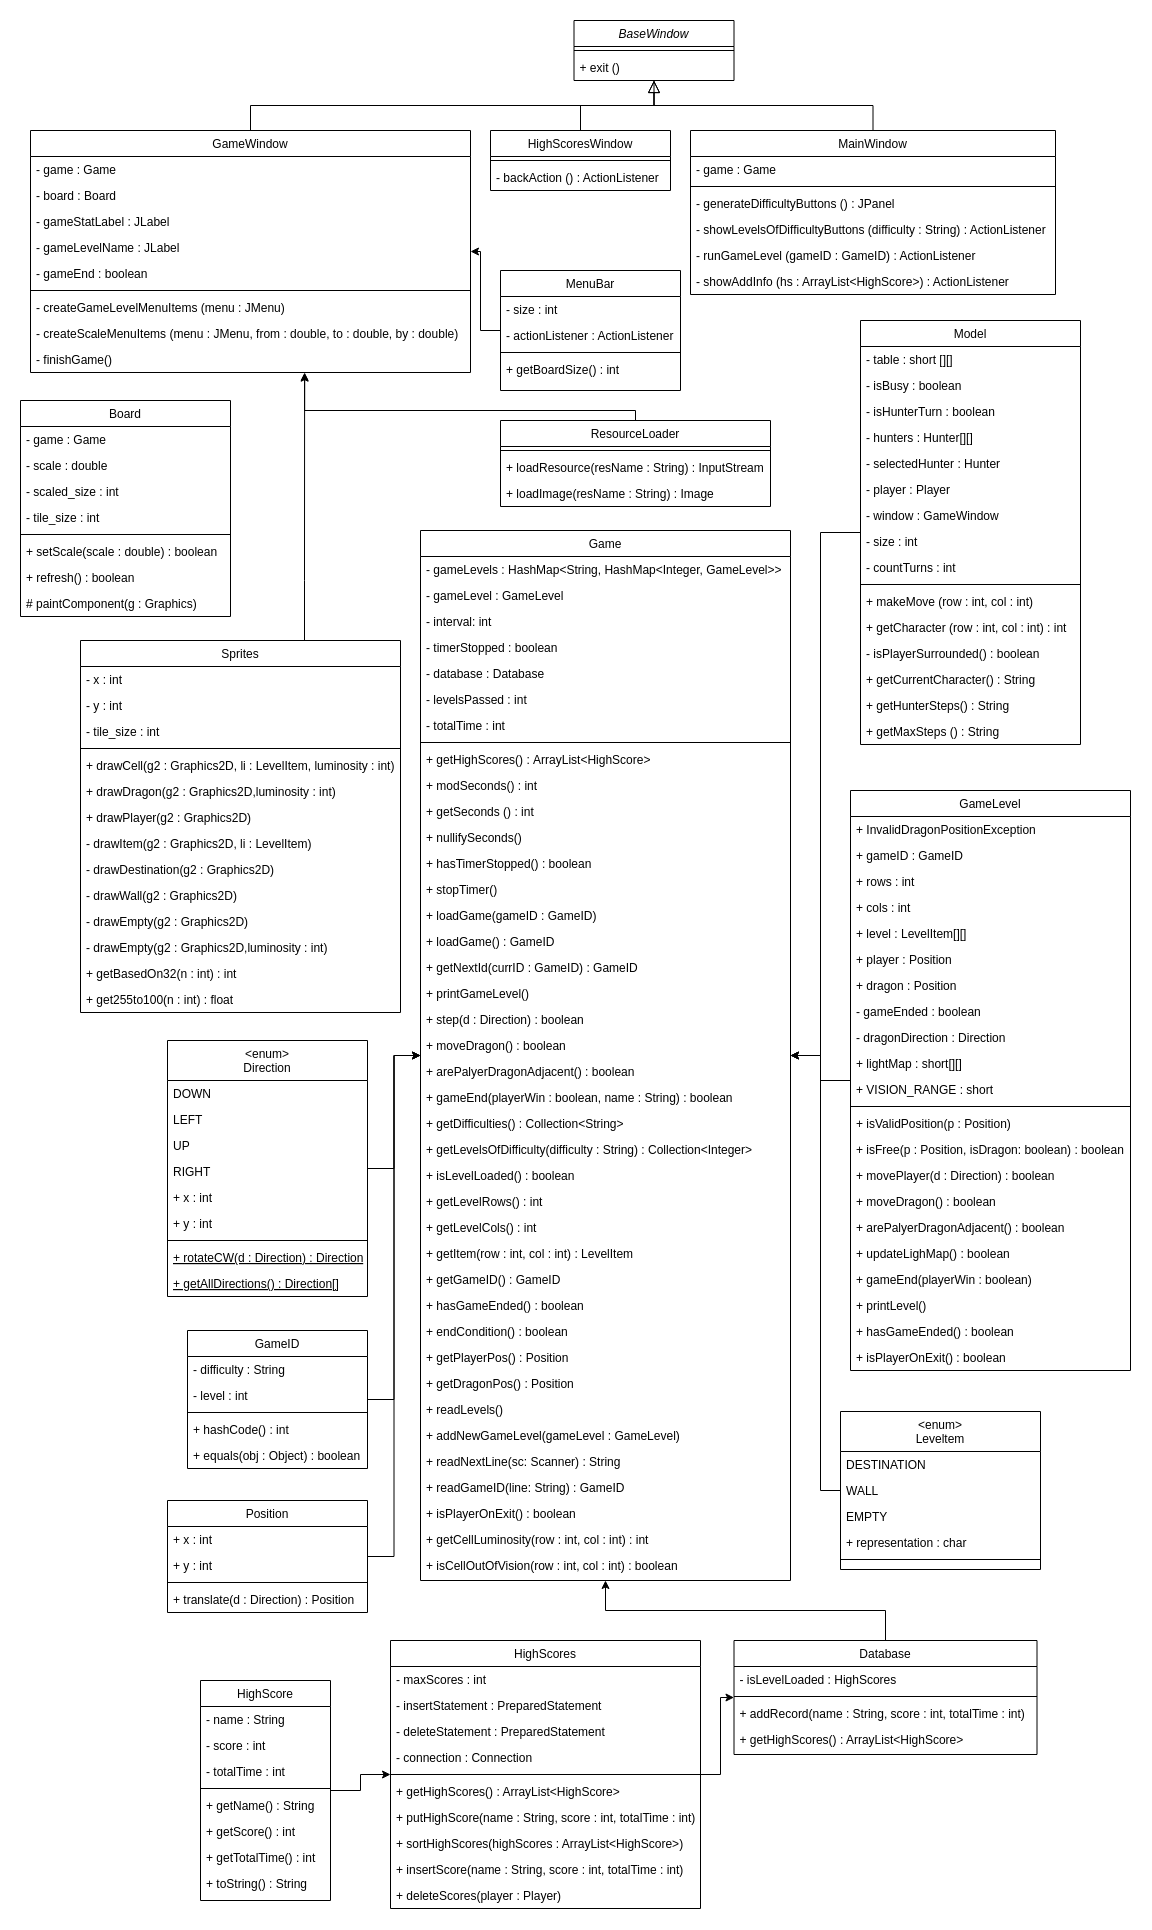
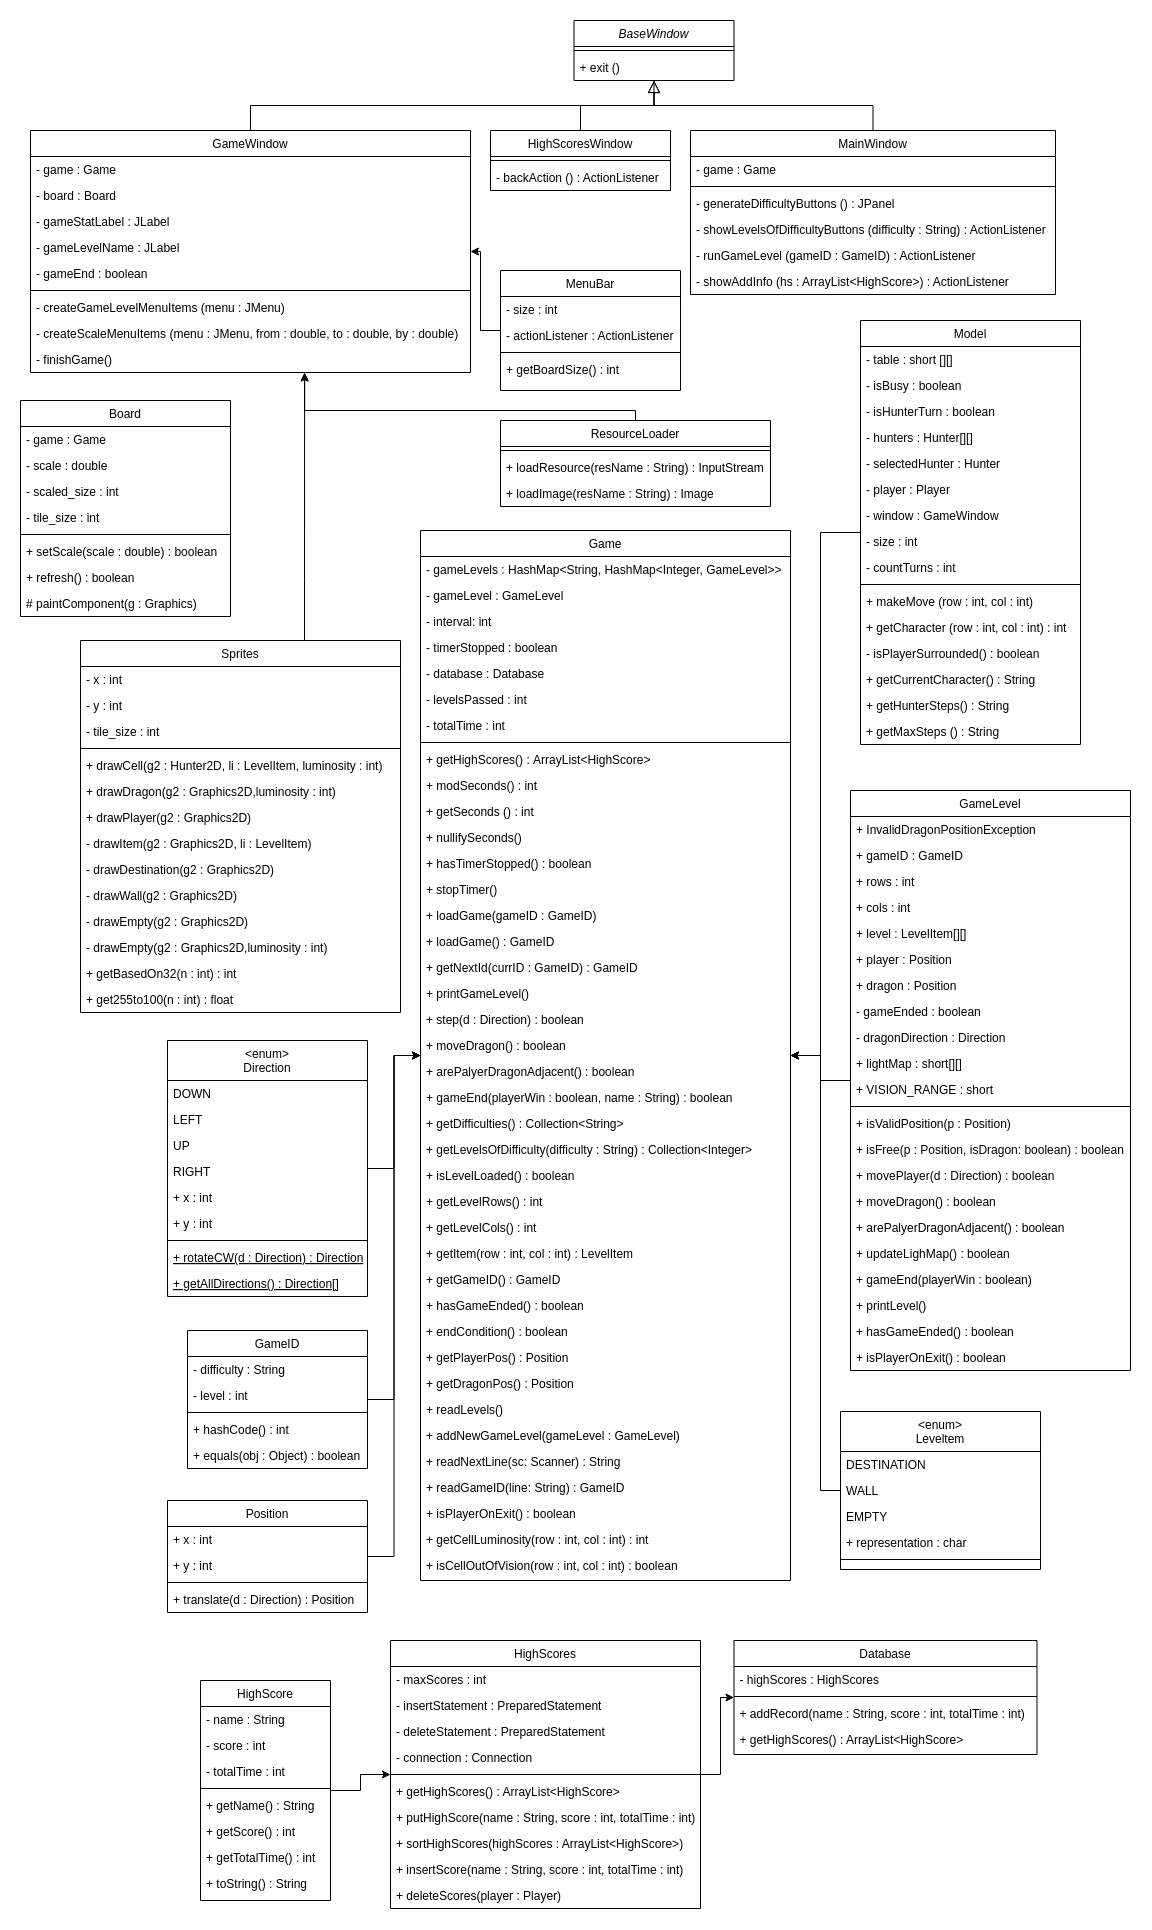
node "+ drawCell(g2 : Graphics2D, li : LevelItem, luminosity : int)": label "+ drawCell(g2 : Graphics2D, li : LevelItem, luminosity : int)" -> "+ drawCell(g2 : Hunter2D, li : LevelItem, luminosity : int)"
edge "Database" -> "Game": removed
node "- isLevelLoaded : HighScores": label "- isLevelLoaded : HighScores" -> "- highScores : HighScores"
